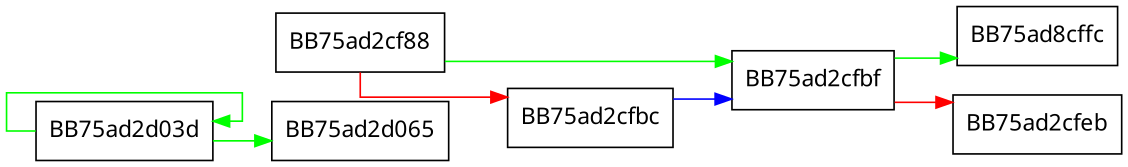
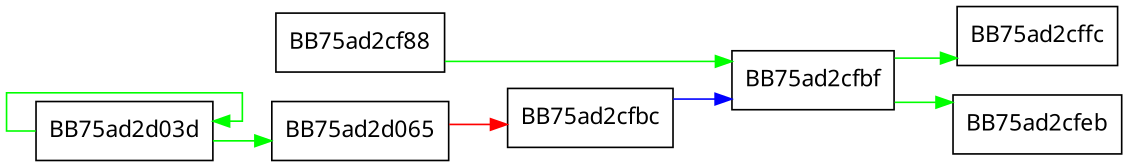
node "BB75ad8cffc": label "BB75ad8cffc" -> "BB75ad2cffc"
edge "BB75ad2cf88" -> "BB75ad2cfbc": now "BB75ad2d065" -> "BB75ad2cfbc"
edge "BB75ad2cfbf" -> "BB75ad2cfeb": color red -> green
